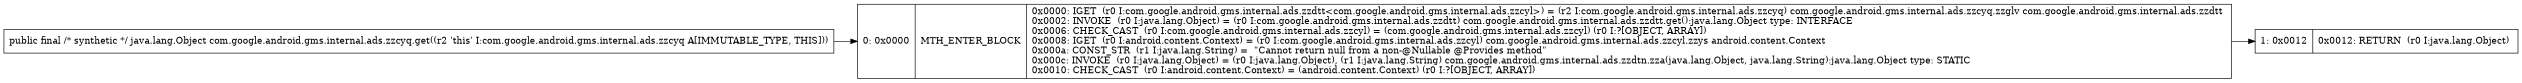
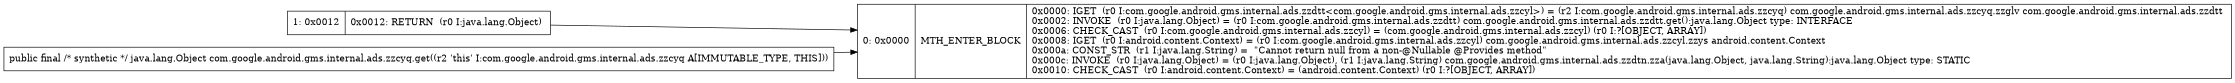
edge "0: 0x0000" -> "1: 0x0012": reversed
